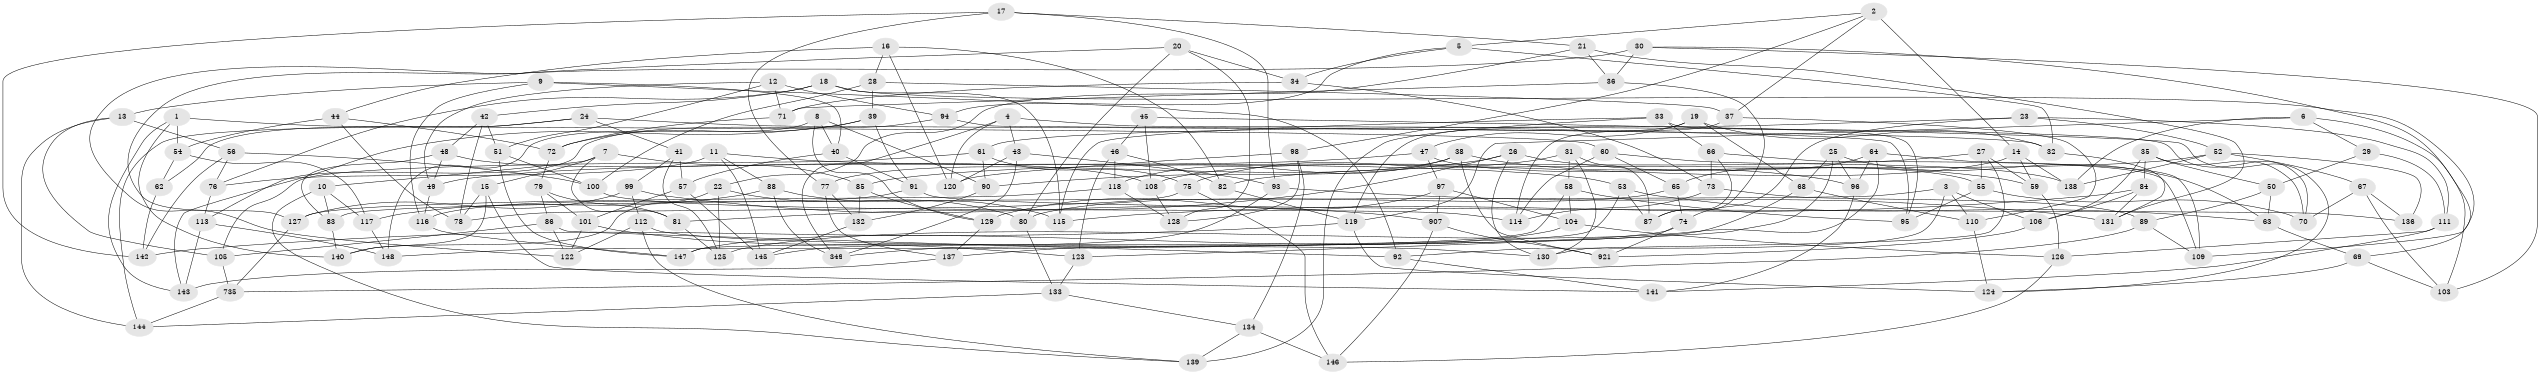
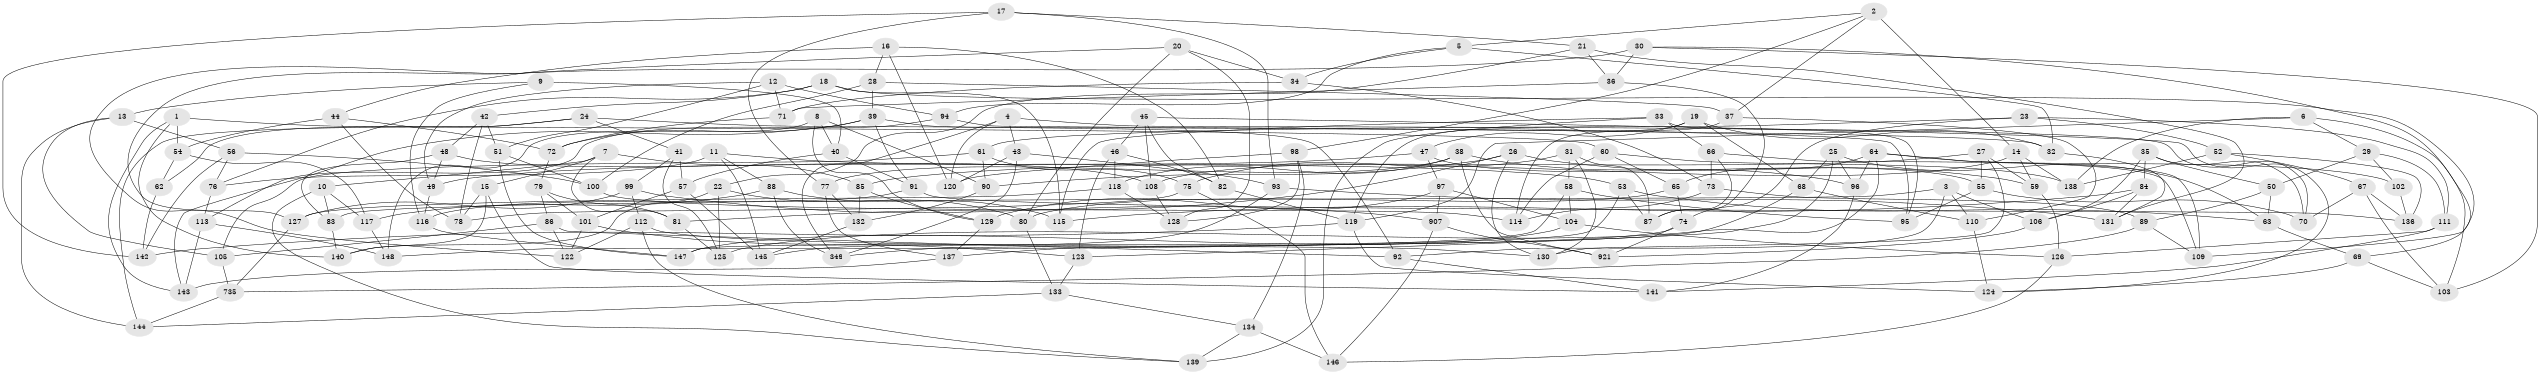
edge "9" -- "92": now "39" -- "92"
edge "52" -- "82": now "45" -- "82"
node "102": added
